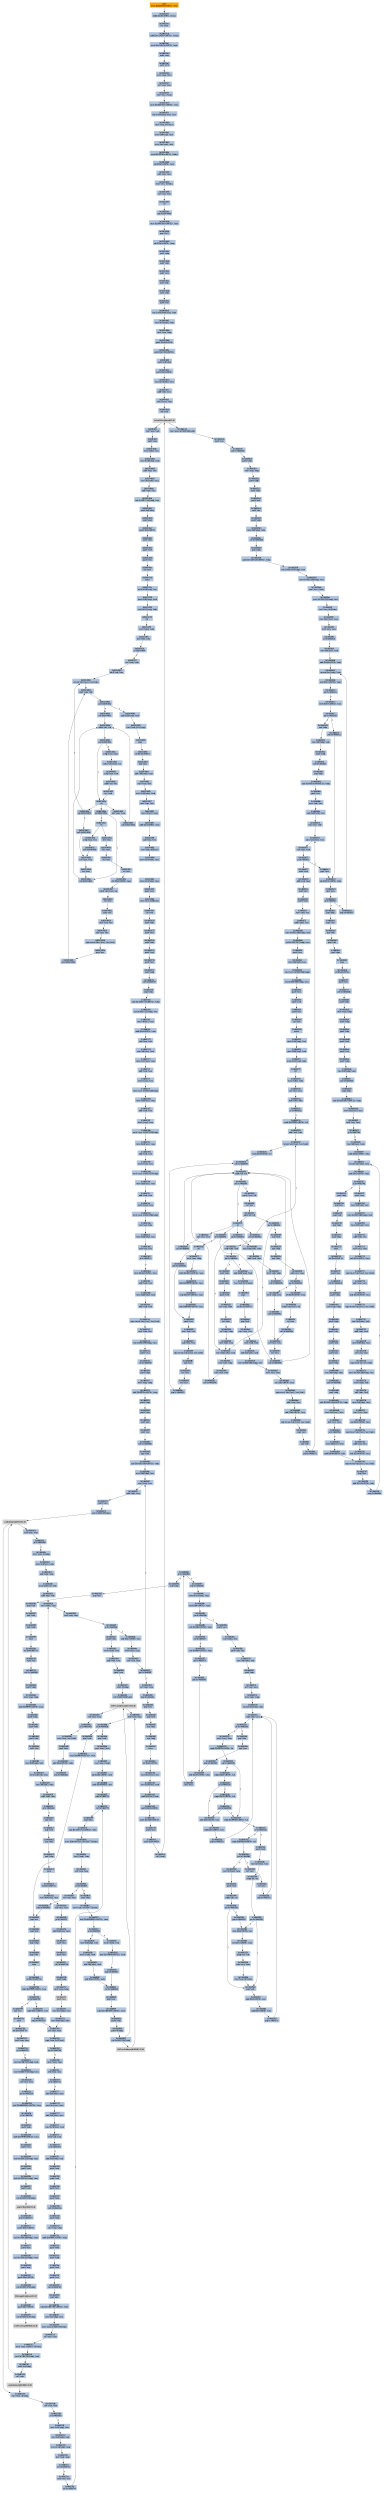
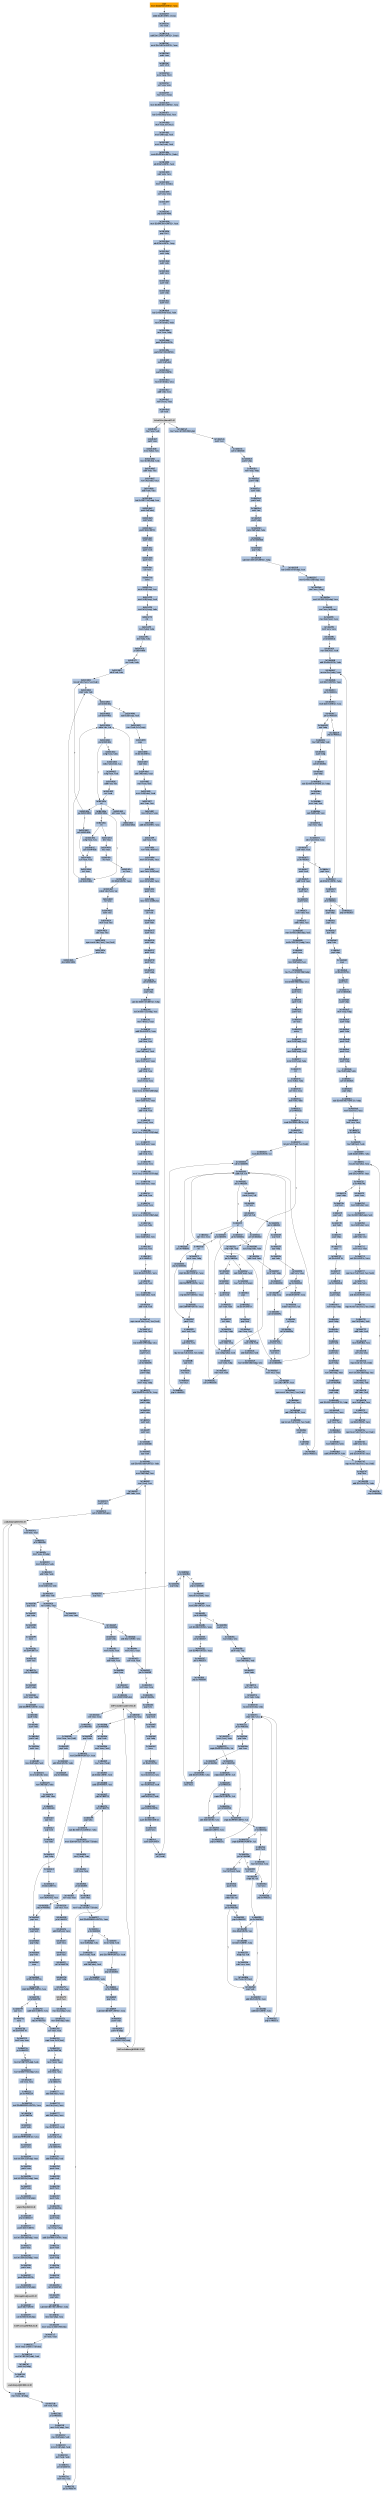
node "0x00414907 movl %ecx, 0x24(%esi)": added
